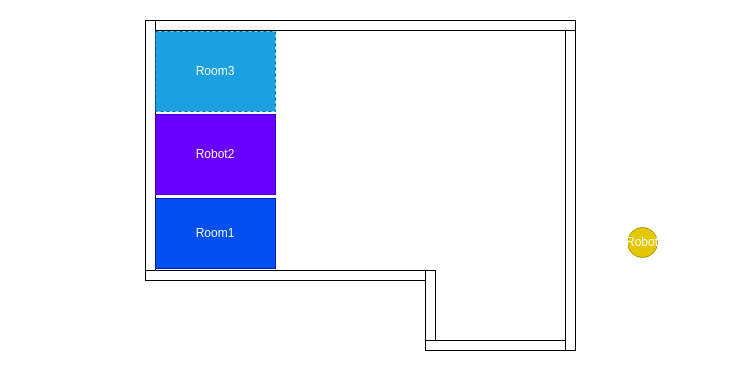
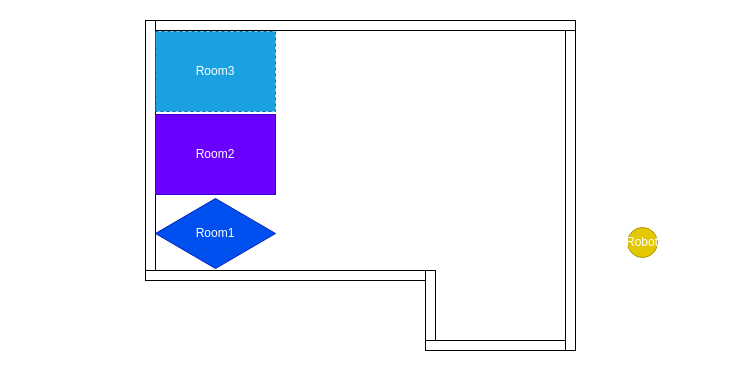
node "Robot2": label "Robot2" -> "Room2"
node "Room1": shape rectangle -> diamond
